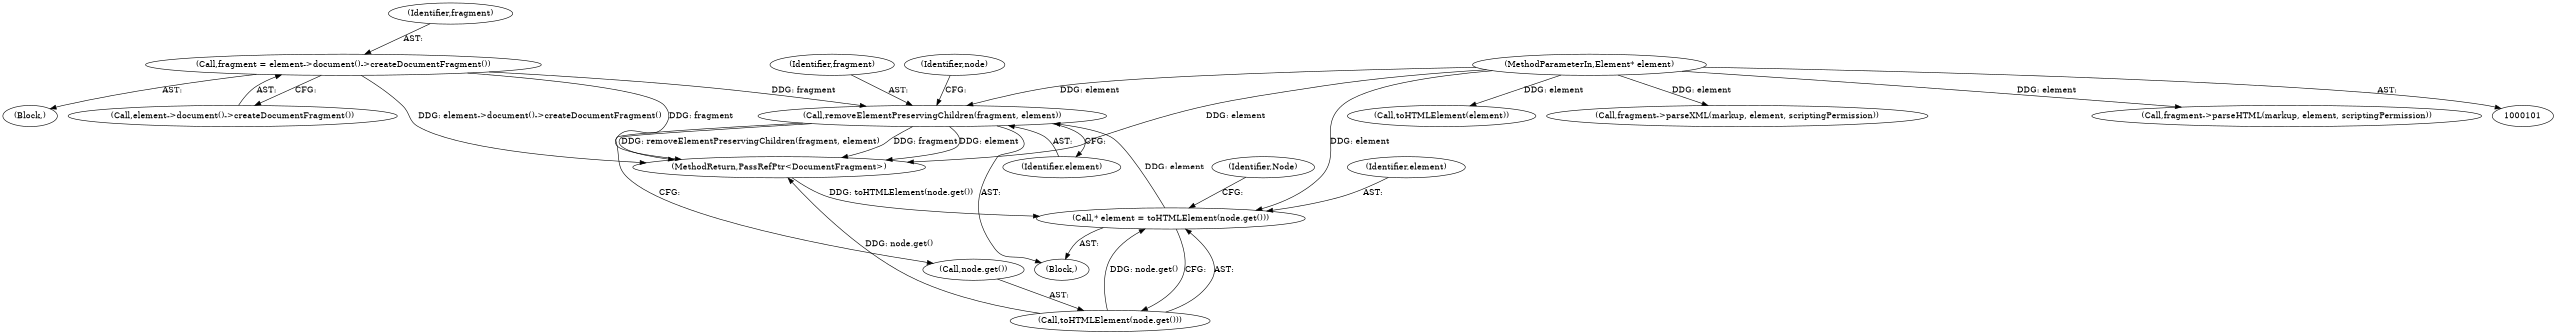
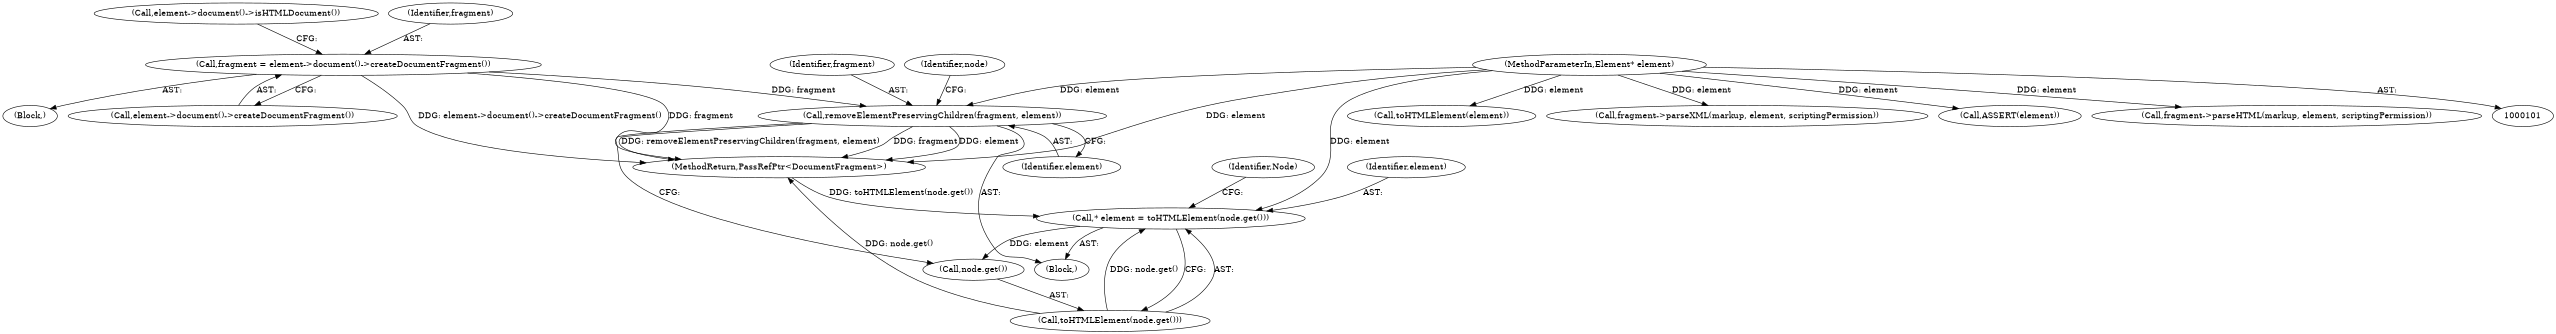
node "(Call,element->document()->isHTMLDocument())": added
node "(Call,ASSERT(element))": added
edge "(Call,* element = toHTMLElement(node.get()))" -> "(Call,removeElementPreservingChildren(fragment, element))": now "(Call,* element = toHTMLElement(node.get()))" -> "(Call,node.get())"
